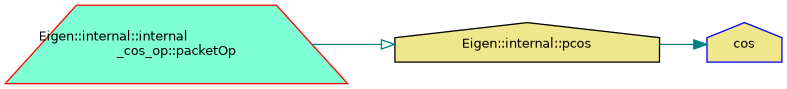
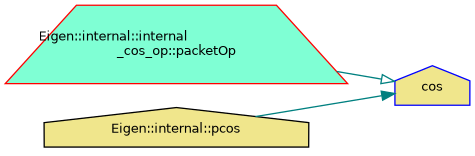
edge "Eigen::internal::internal _cos_op::packetOp" -> "Eigen::internal::pcos": now "Eigen::internal::internal _cos_op::packetOp" -> "cos"
